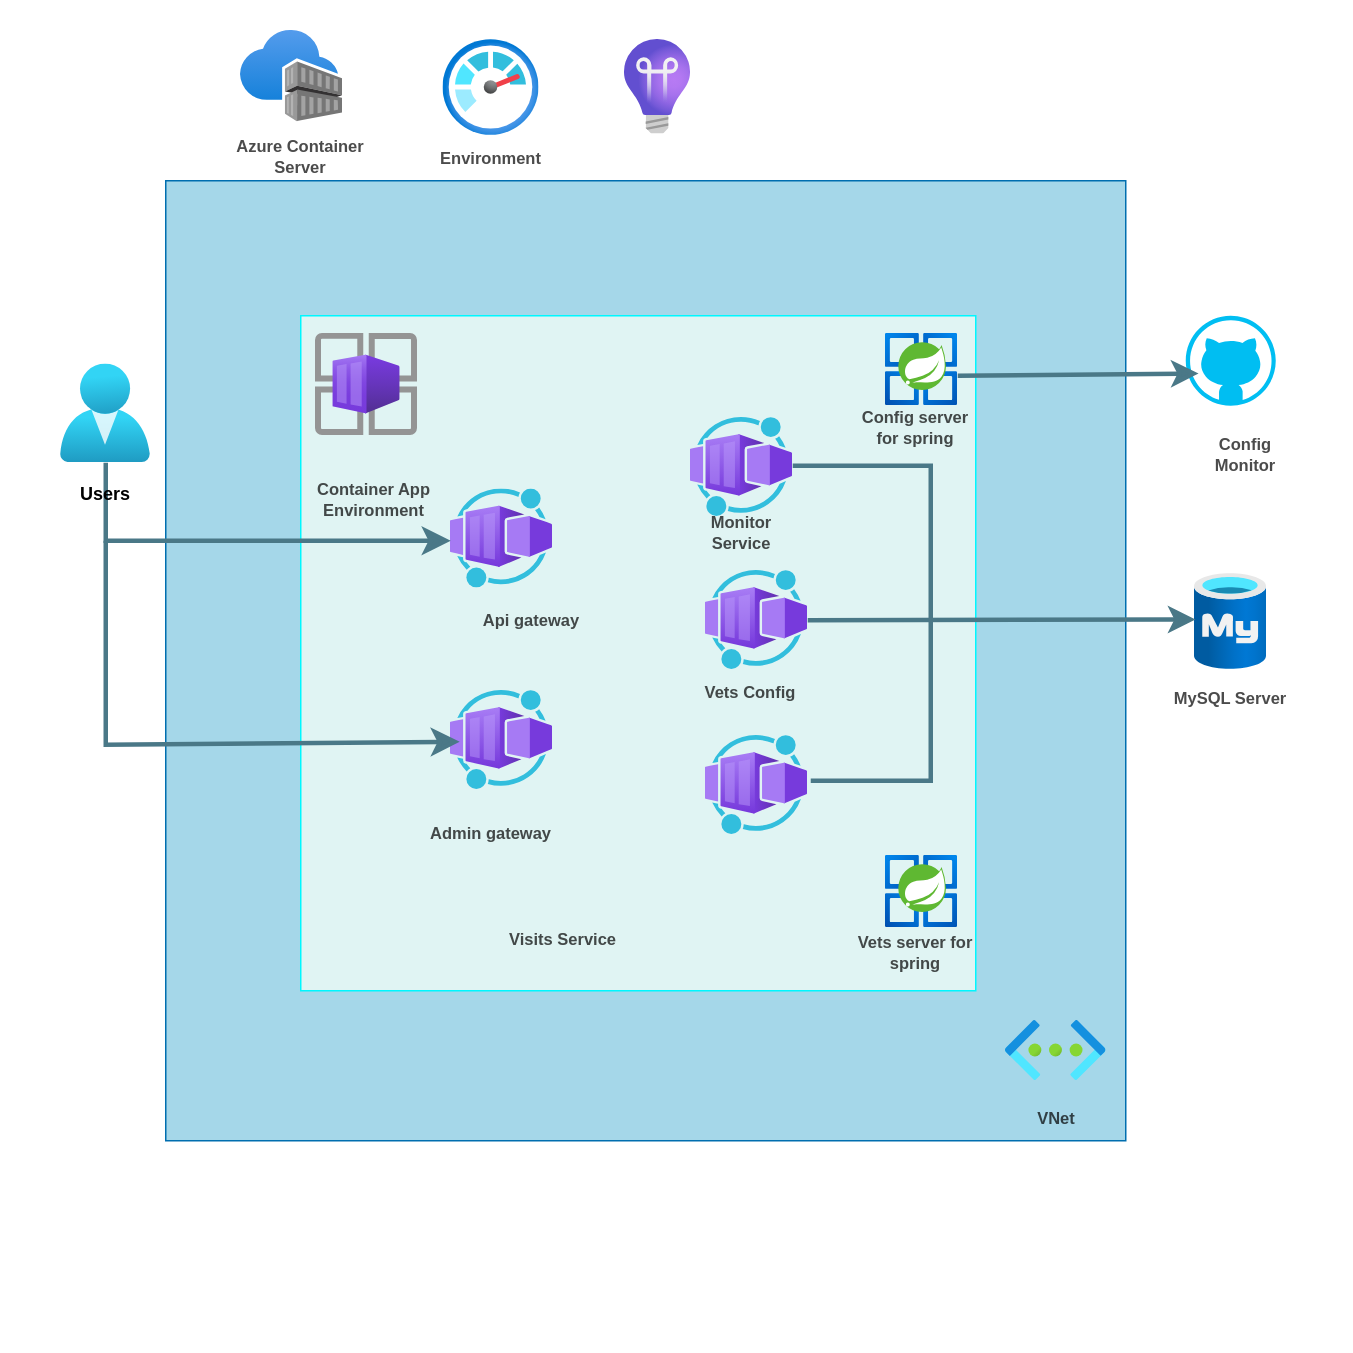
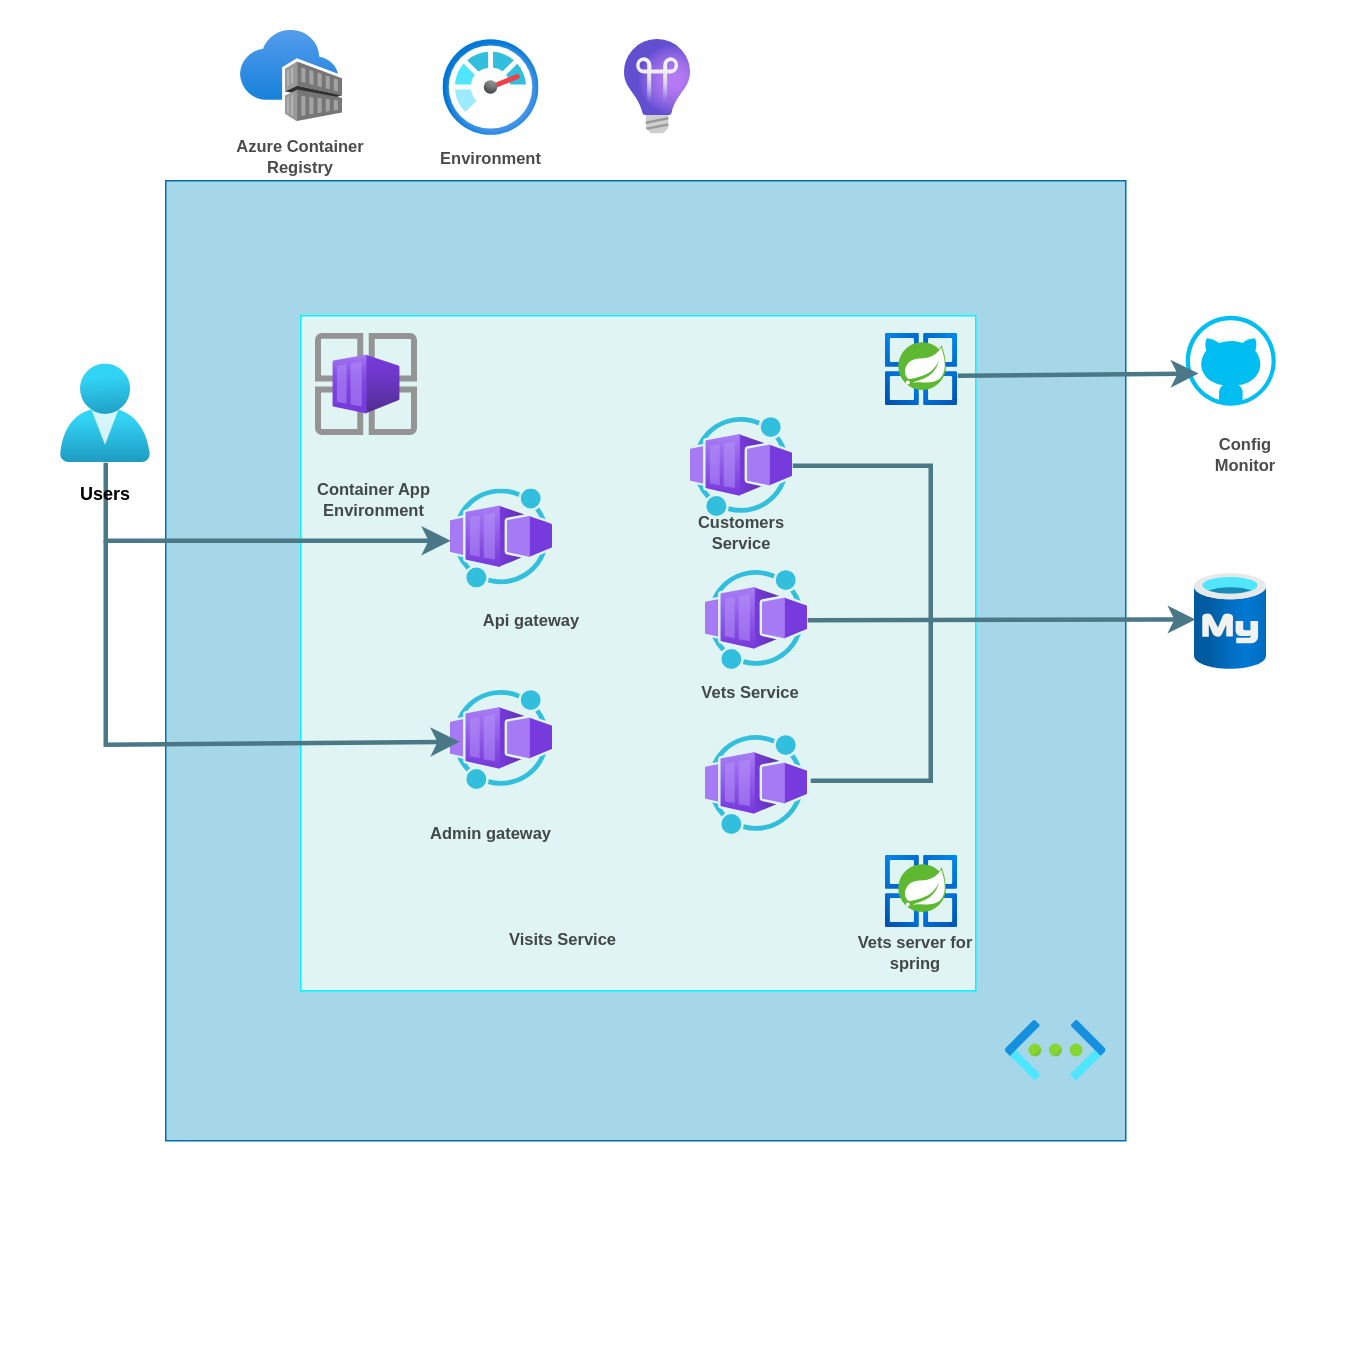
node "Azure Container Server": label "Azure Container Server" -> "Azure Container Registry"
node "Config server for spring": removed
node "Monitor Service": label "Monitor Service" -> "Customers Service"
node "Vets Config": label "Vets Config" -> "Vets Service"
node "MySQL Server": removed
node "VNet": removed
